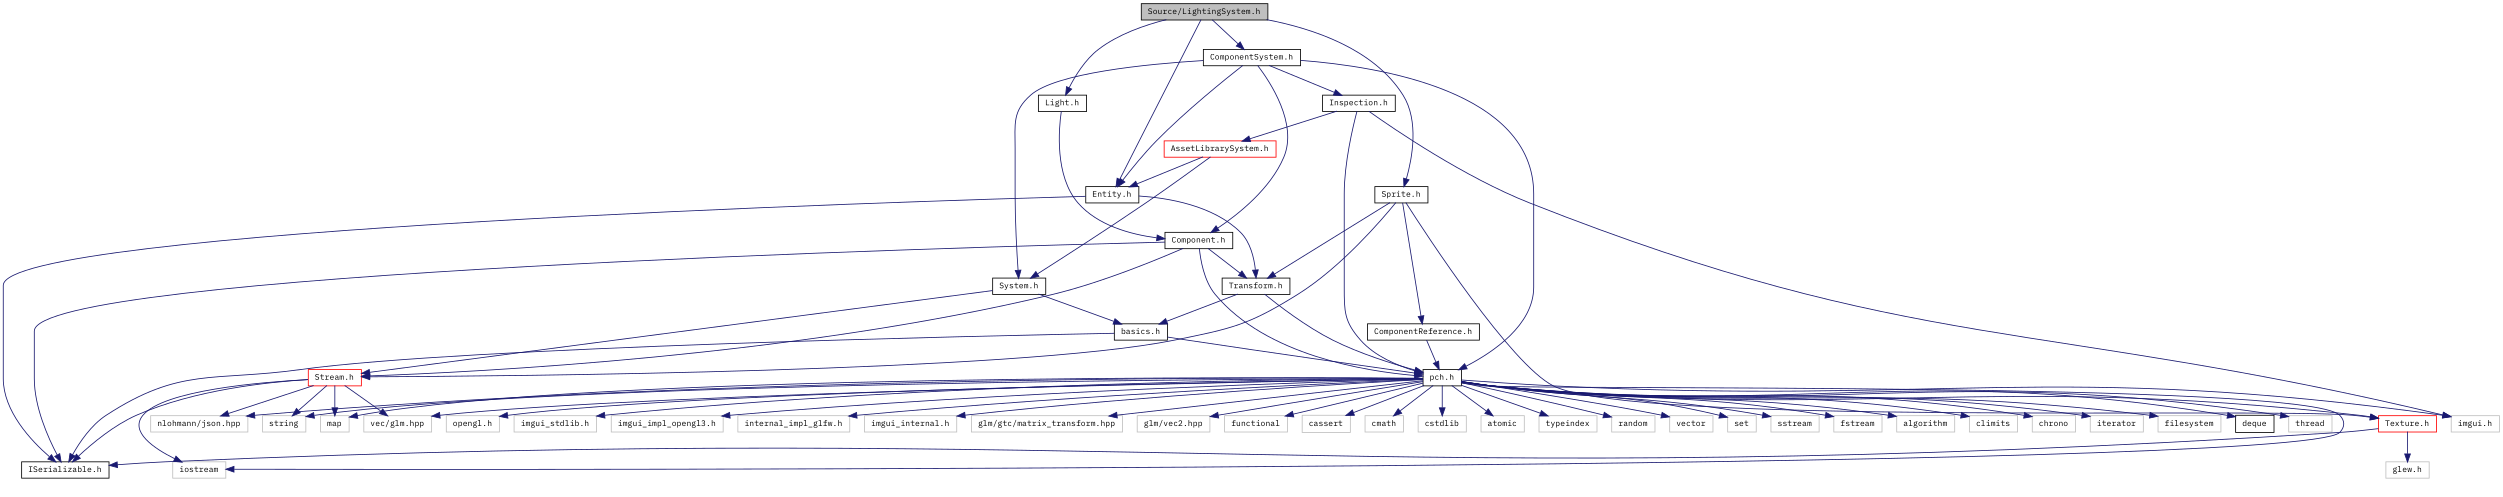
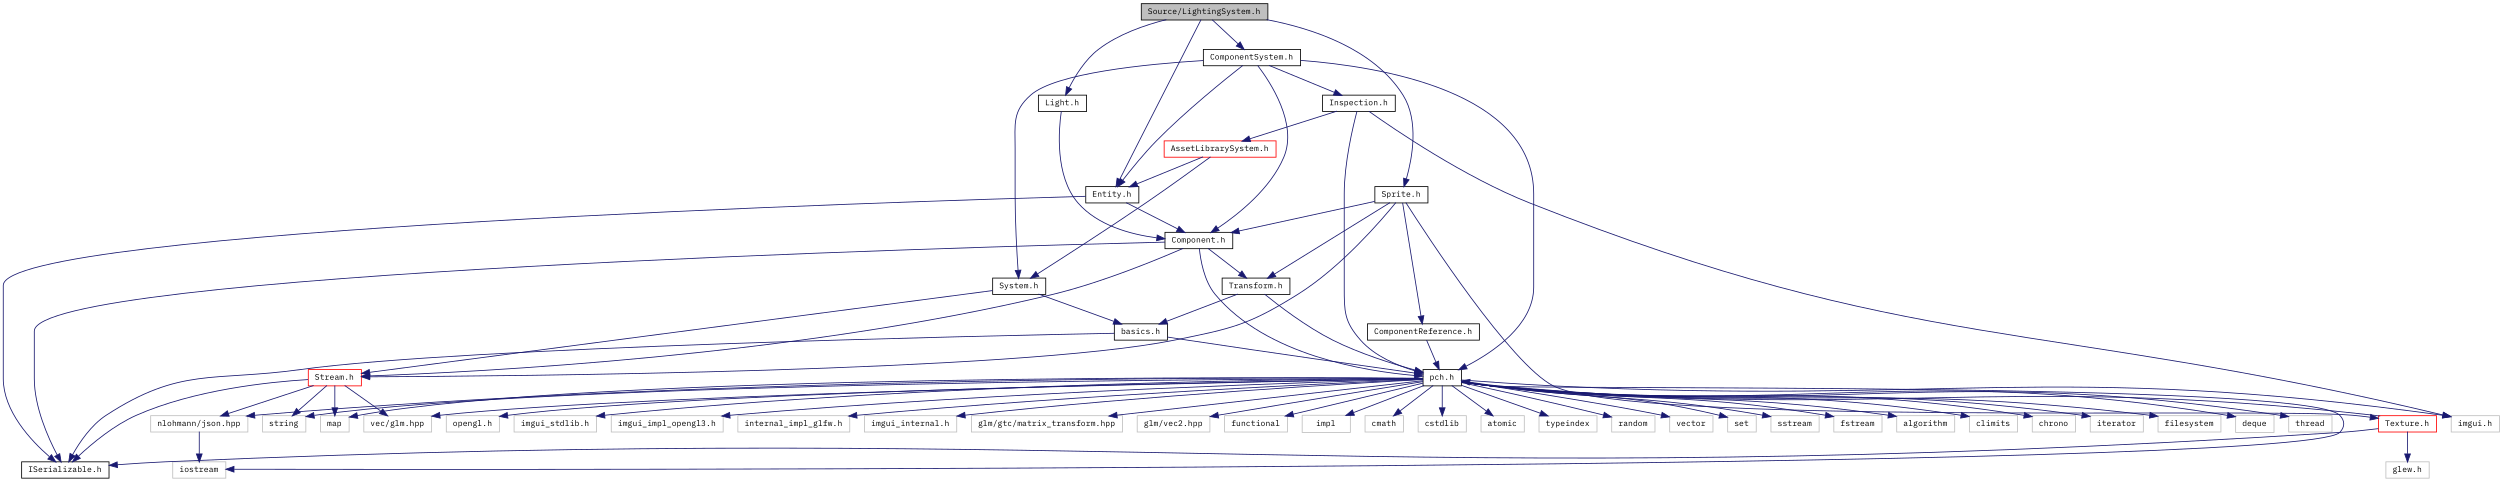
edge "Entity.h" -> "Transform.h": now "Entity.h" -> "Component.h"
edge "Sprite.h" -> "Component.h": added
edge "Stream.h" -> "iostream": now "nlohmann/json.hpp" -> "iostream"
edge "pch.h" -> "Texture.h": reversed
node "cassert": label "cassert" -> "impl"
node "deque": color black -> grey75
